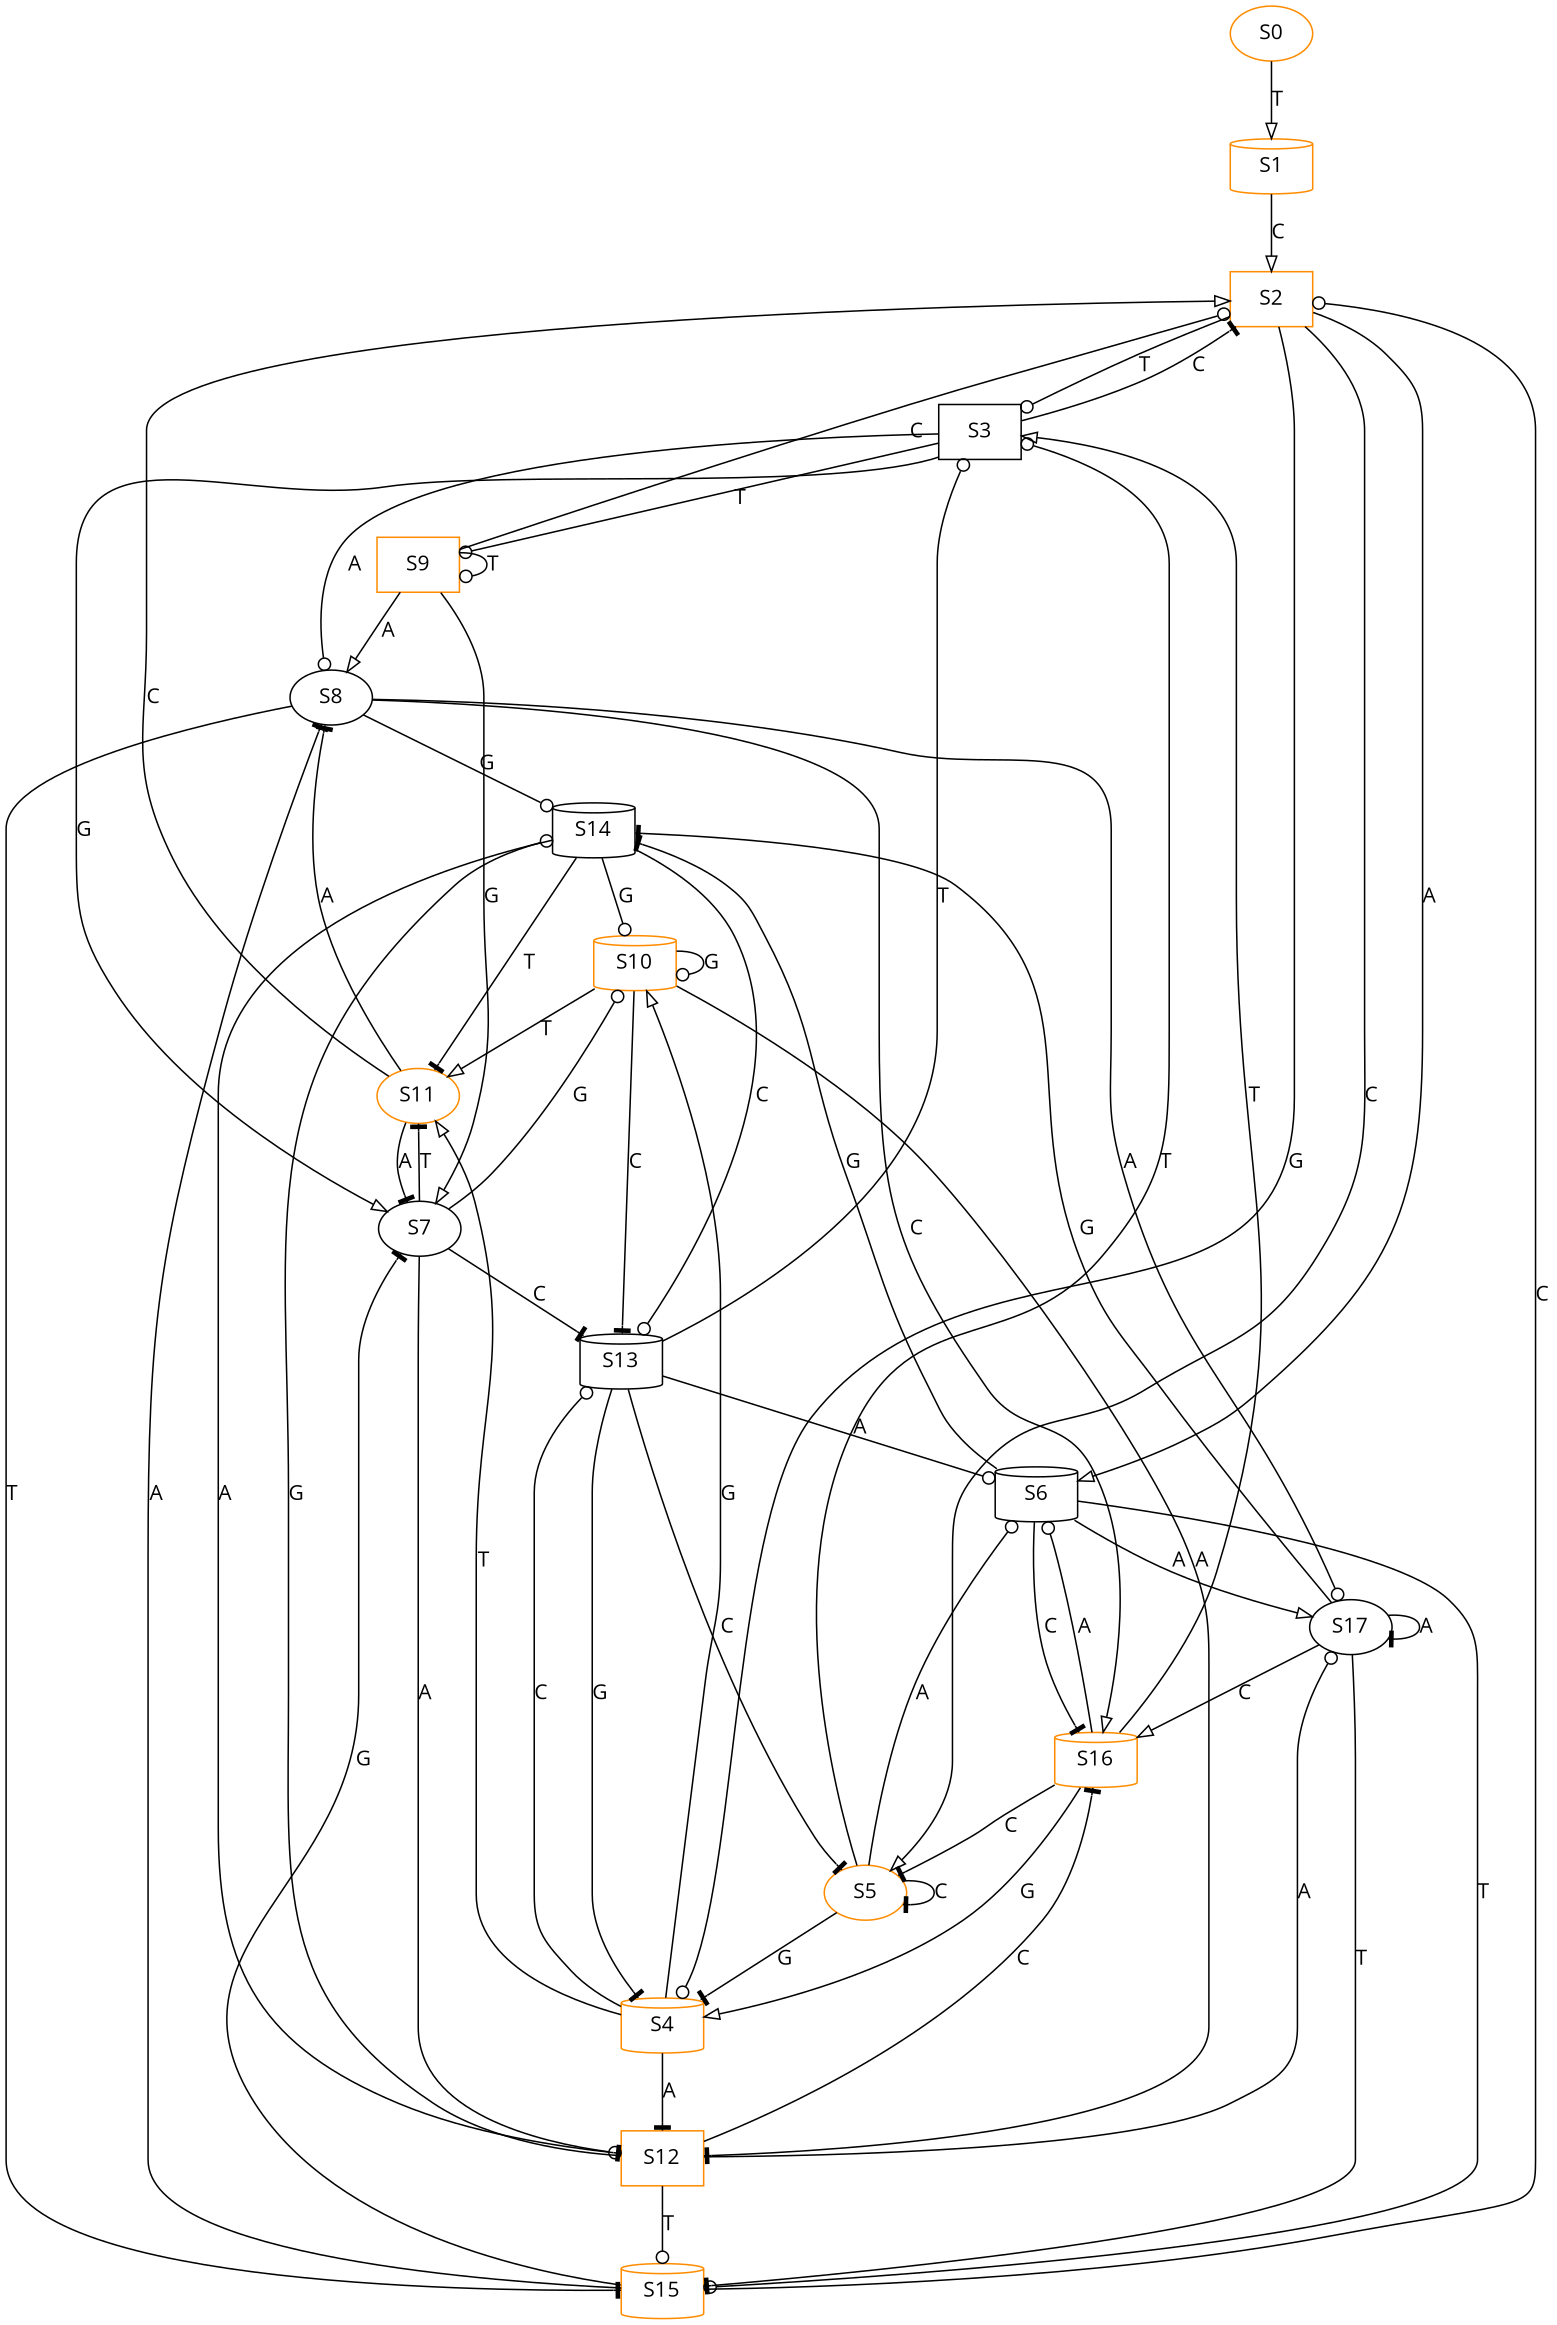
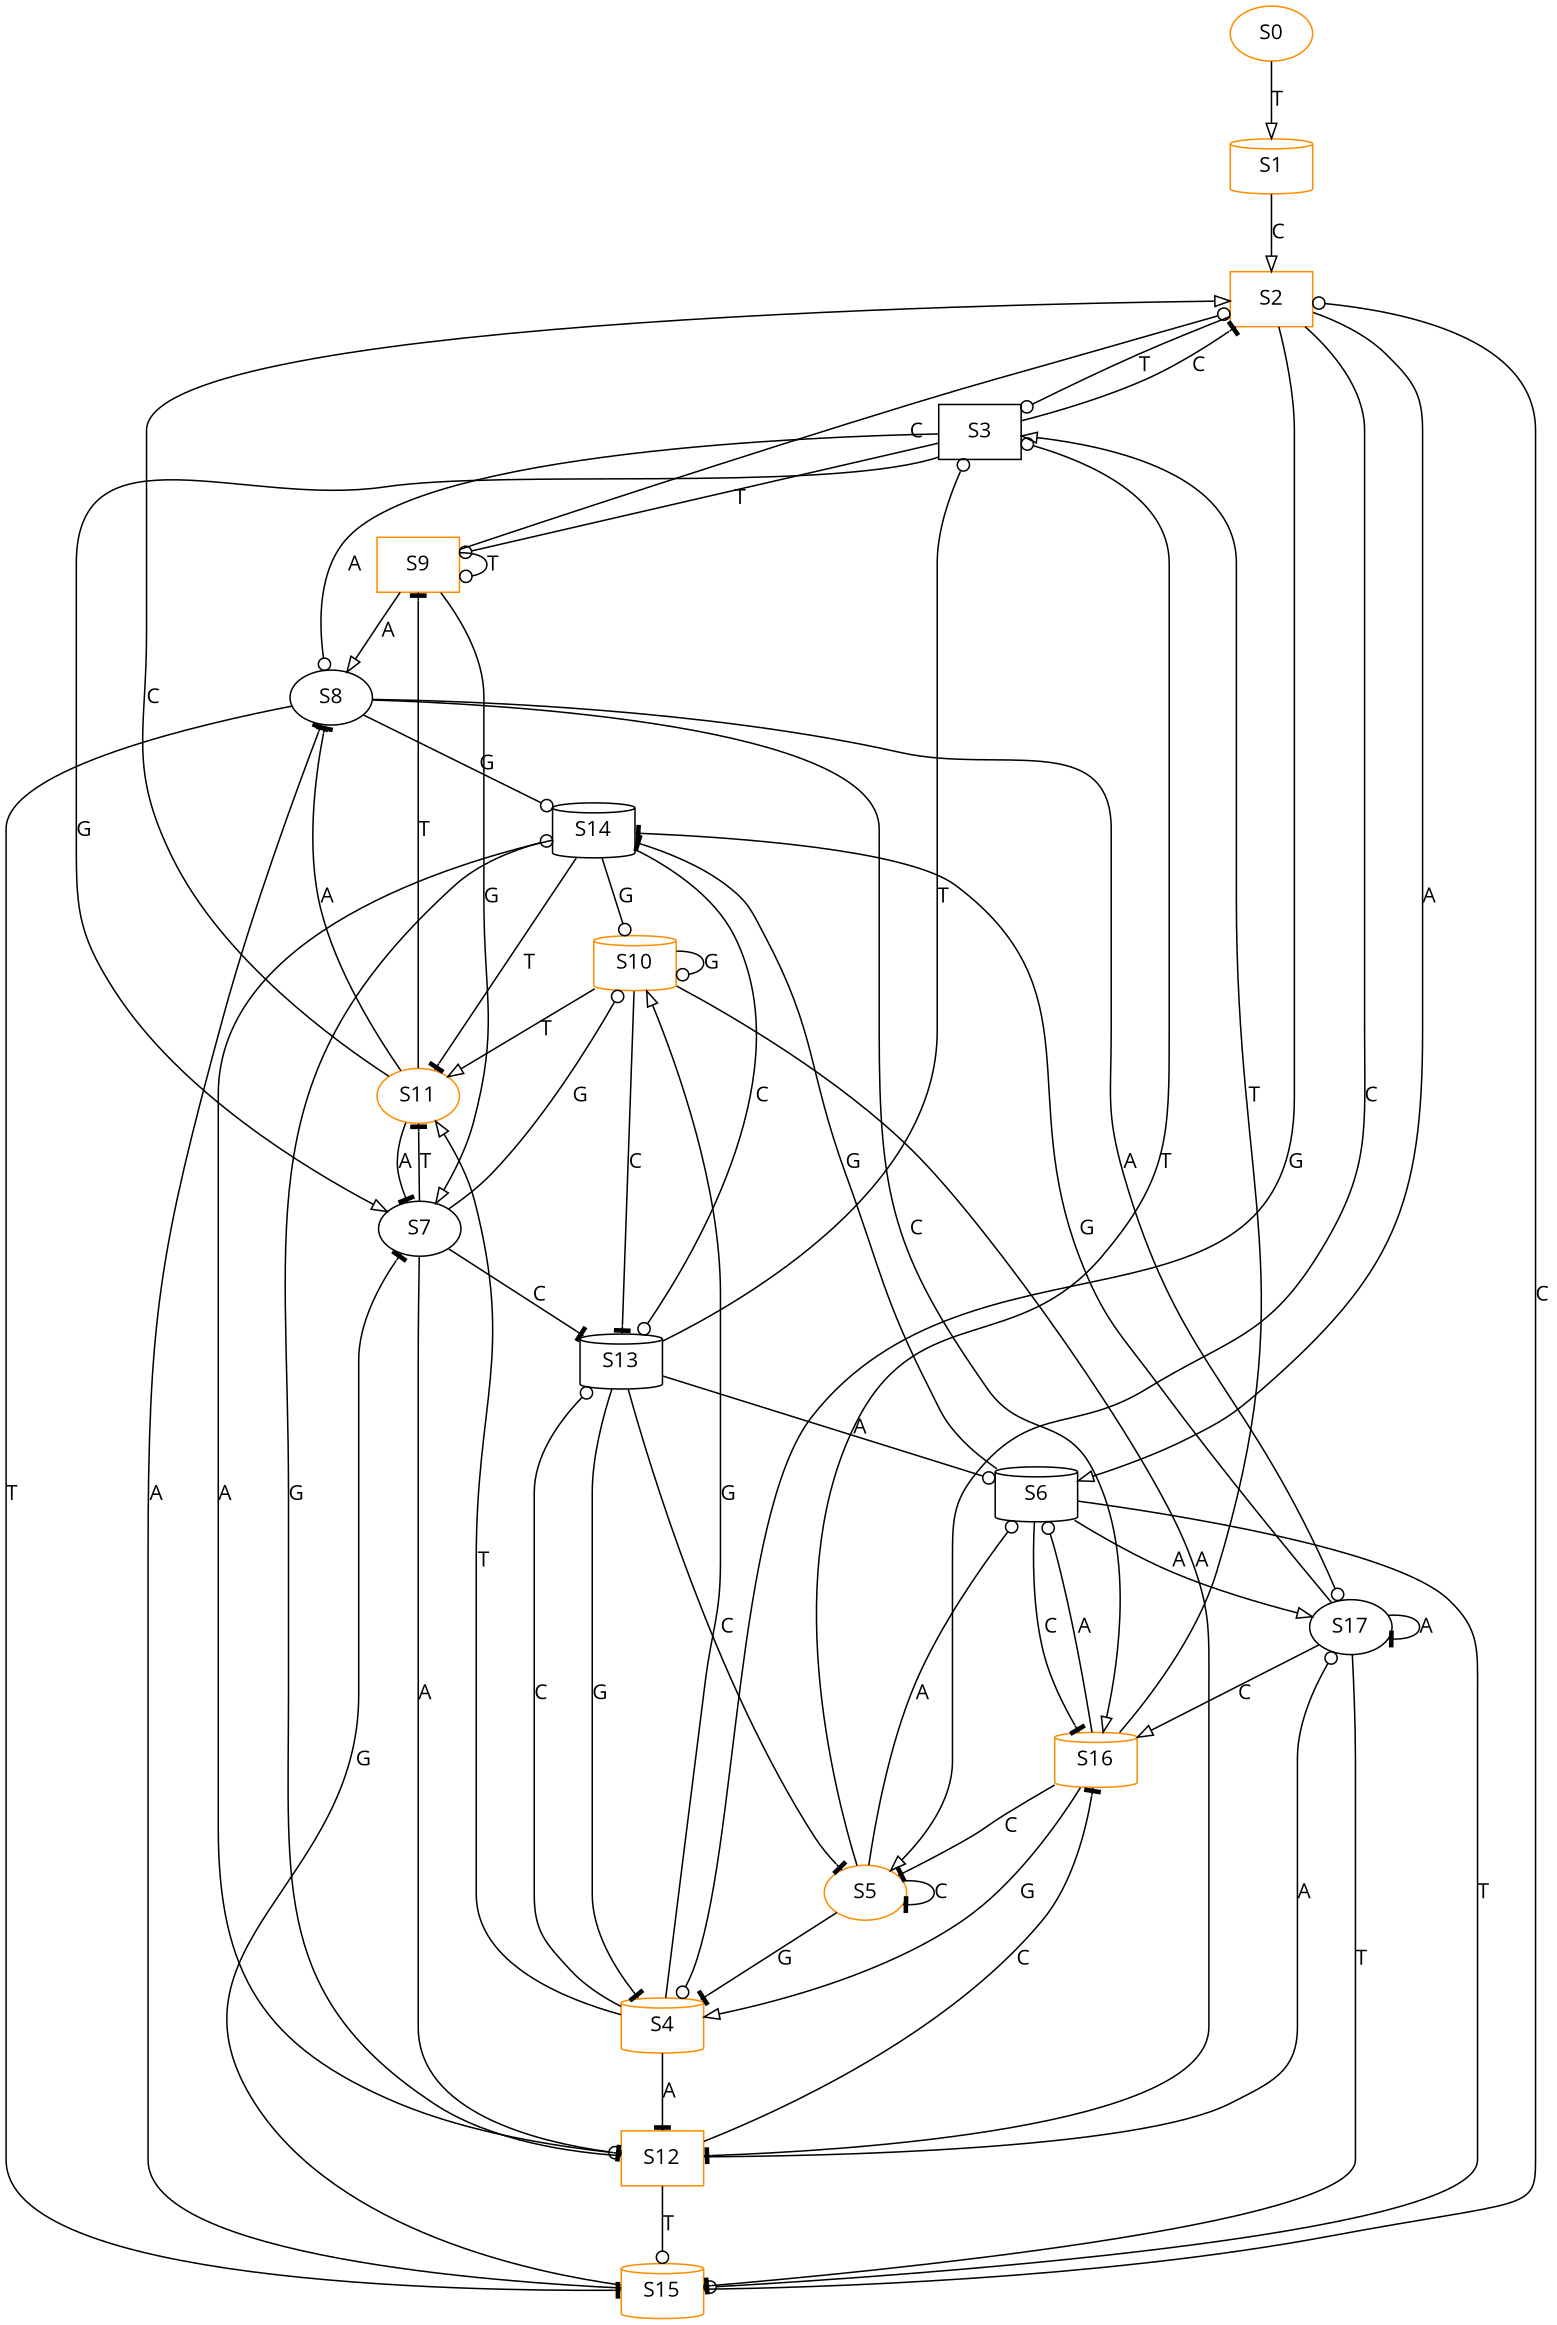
edge "S11" -> "S9": added, label "T"
